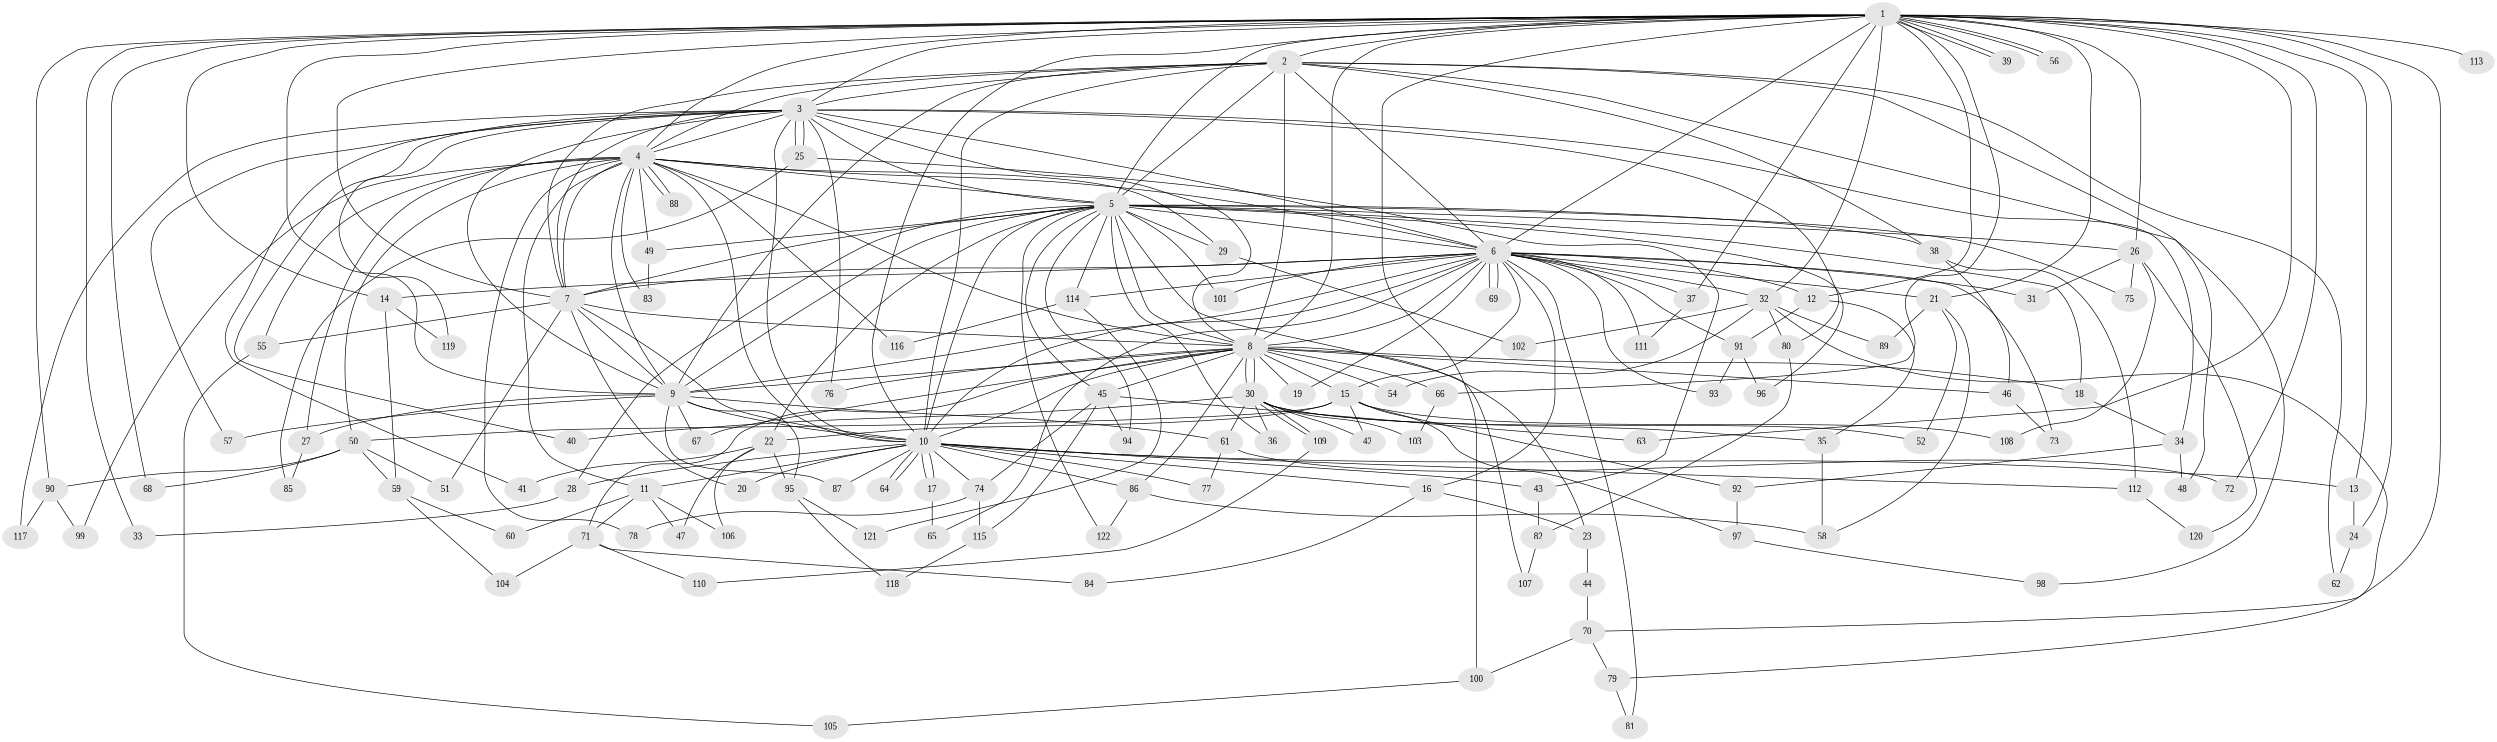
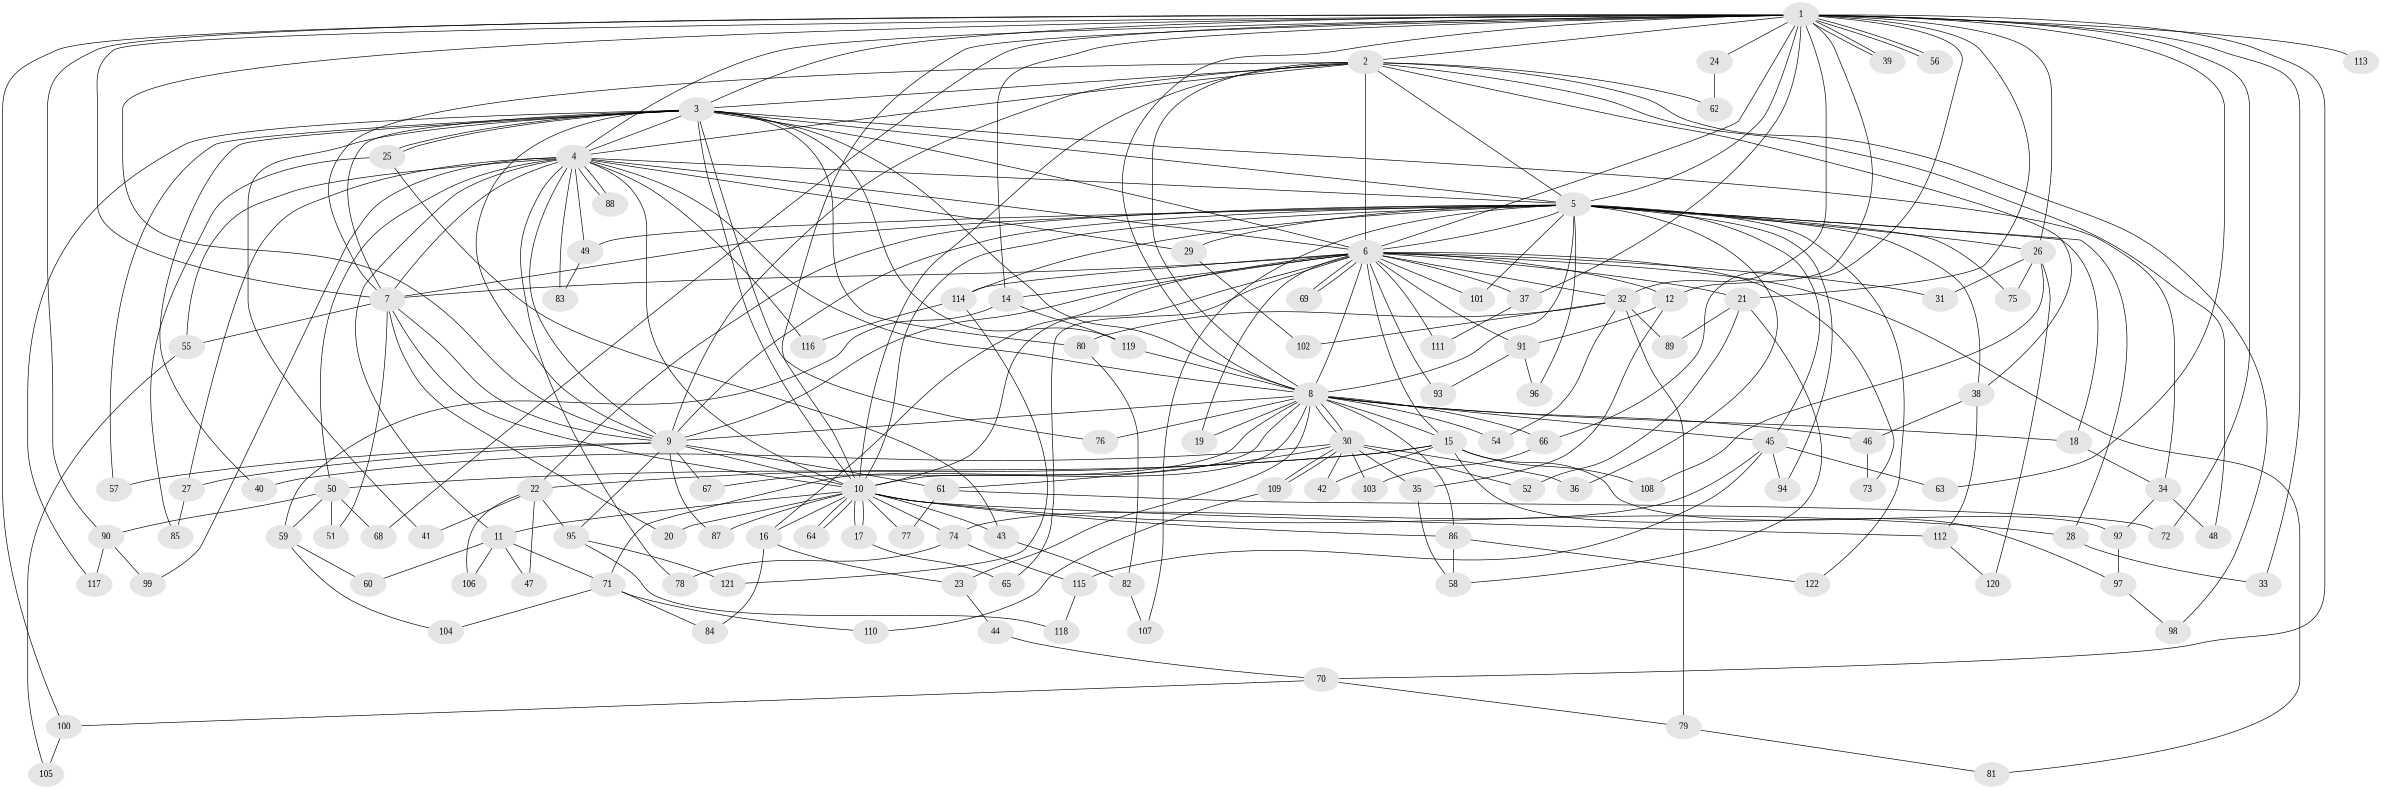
edge "7" -- "8": now "119" -- "8"
node "13": removed
